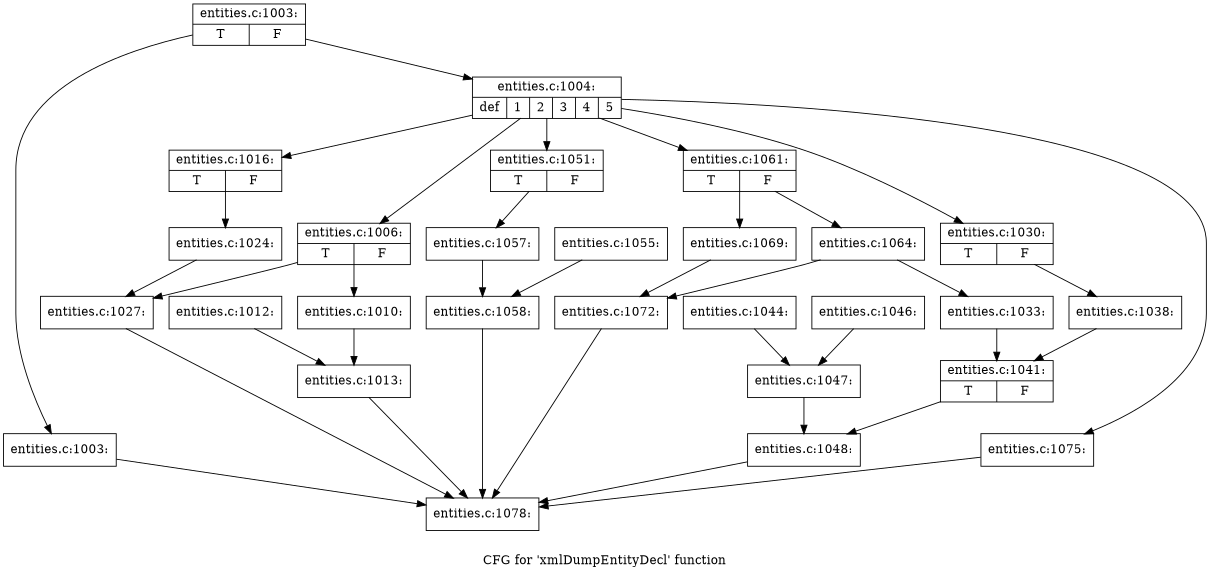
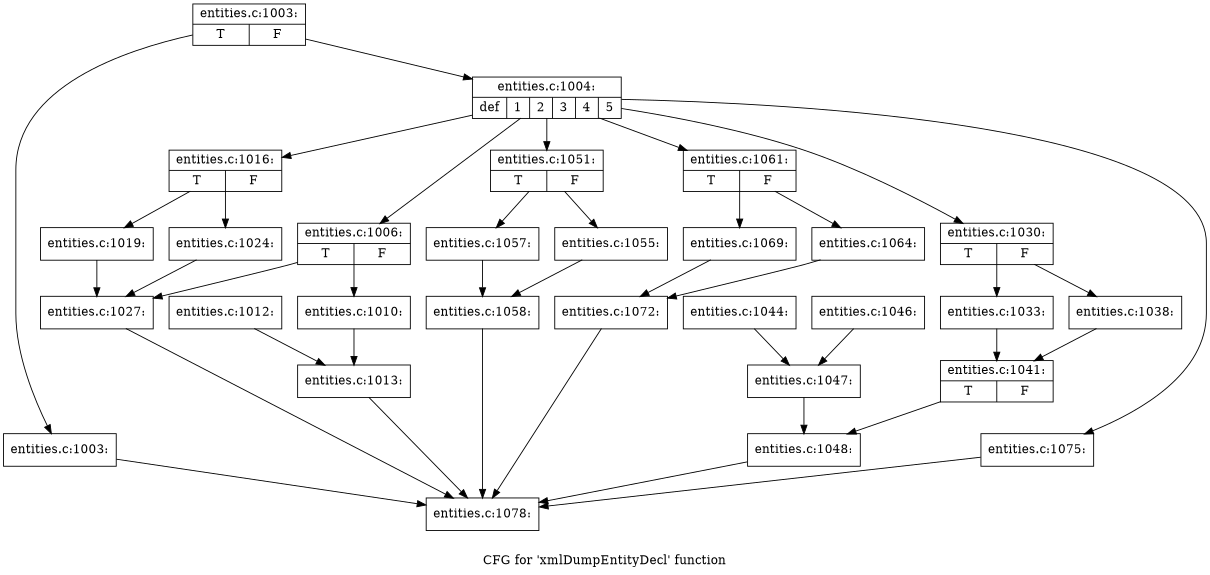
edge "entities.c:1051:" -> "entities.c:1055:": added
node "entities.c:1019:": added
edge "entities.c:1064:" -> "entities.c:1033:": now "entities.c:1030:" -> "entities.c:1033:"
